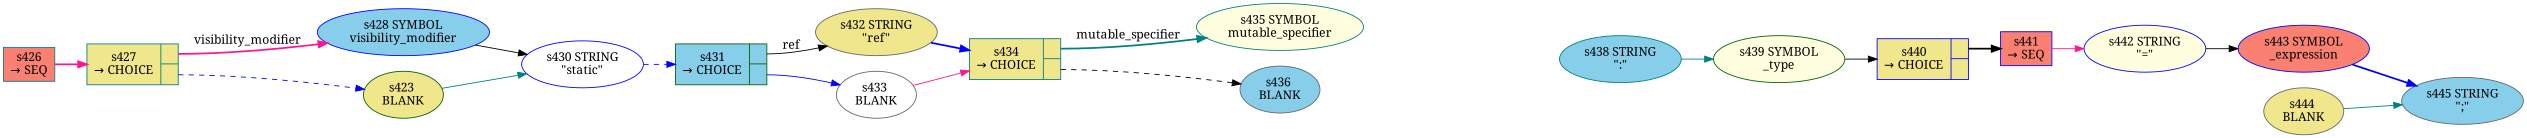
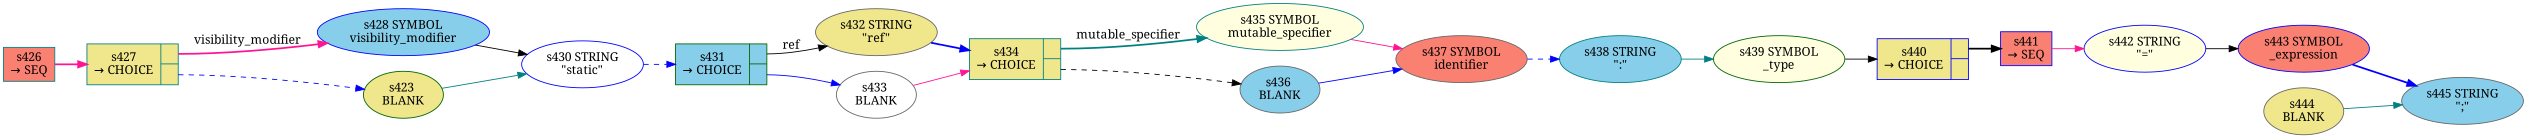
node "s437 SYMBOL identifier": added
